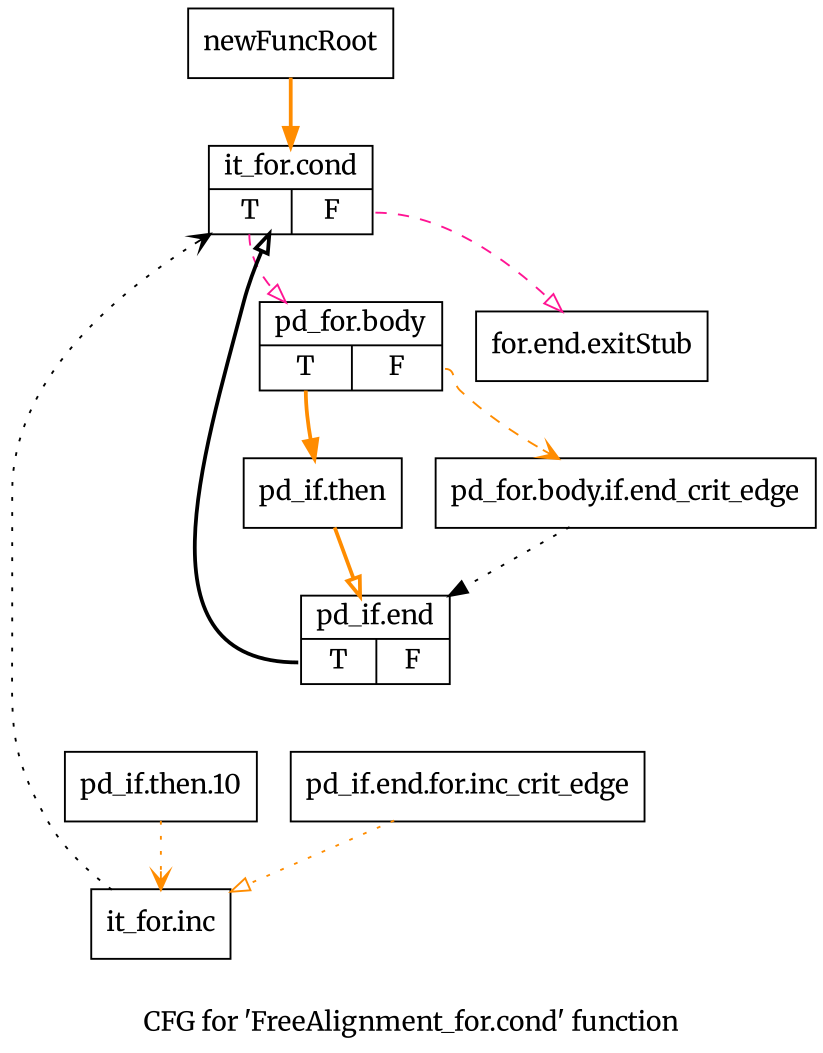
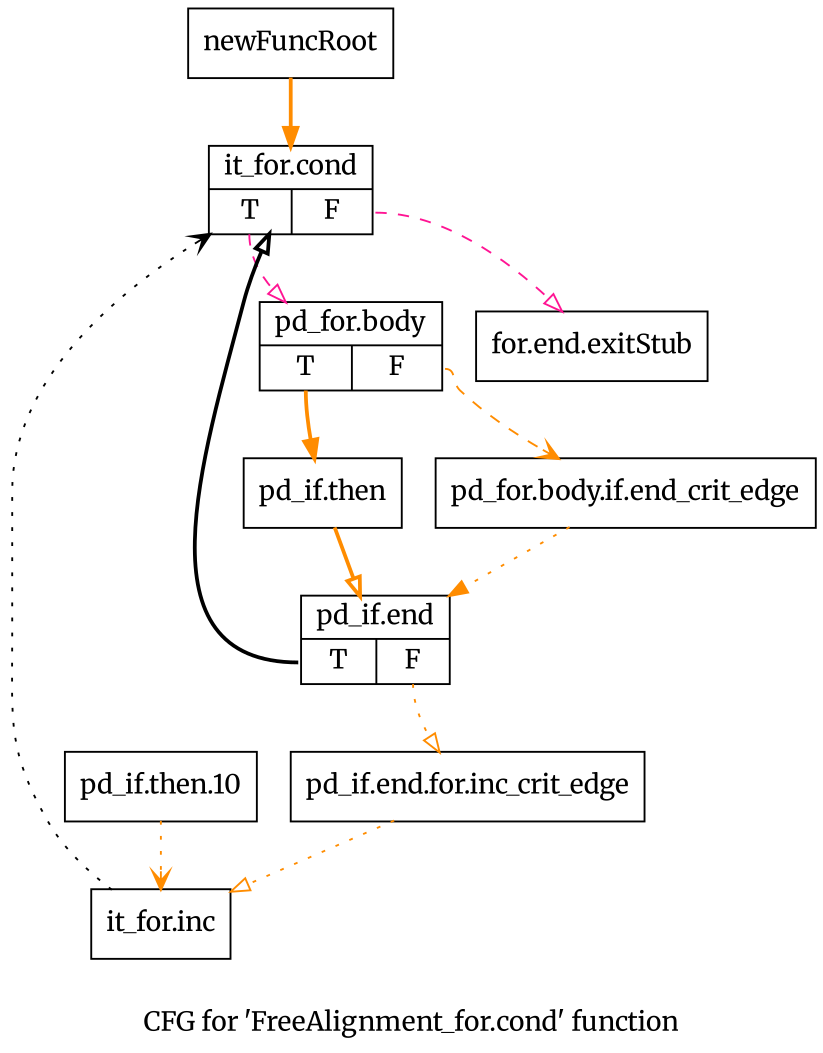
edge "pd_for.body.if.end_crit_edge" -> "pd_if.end": color black -> darkorange
edge "pd_if.end" -> "pd_if.end.for.inc_crit_edge": added
